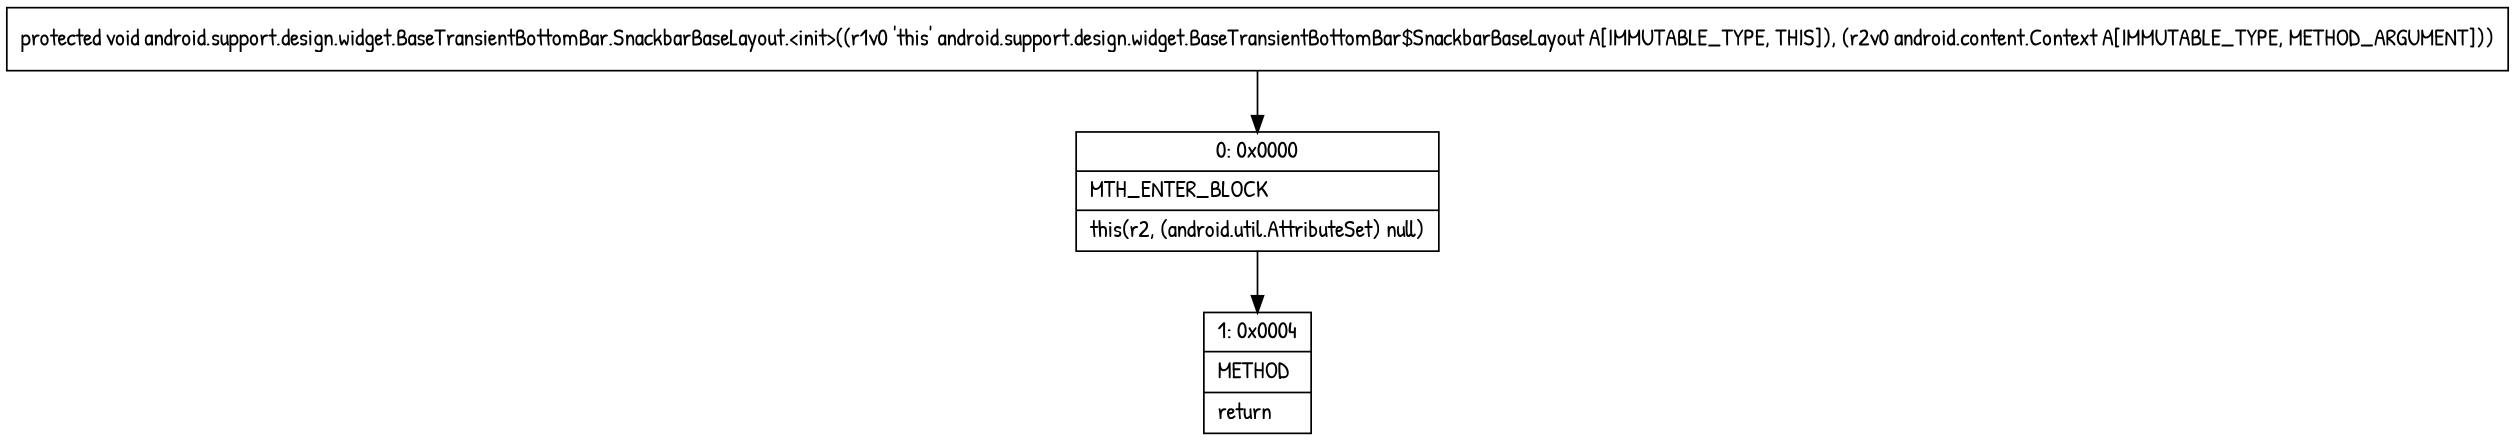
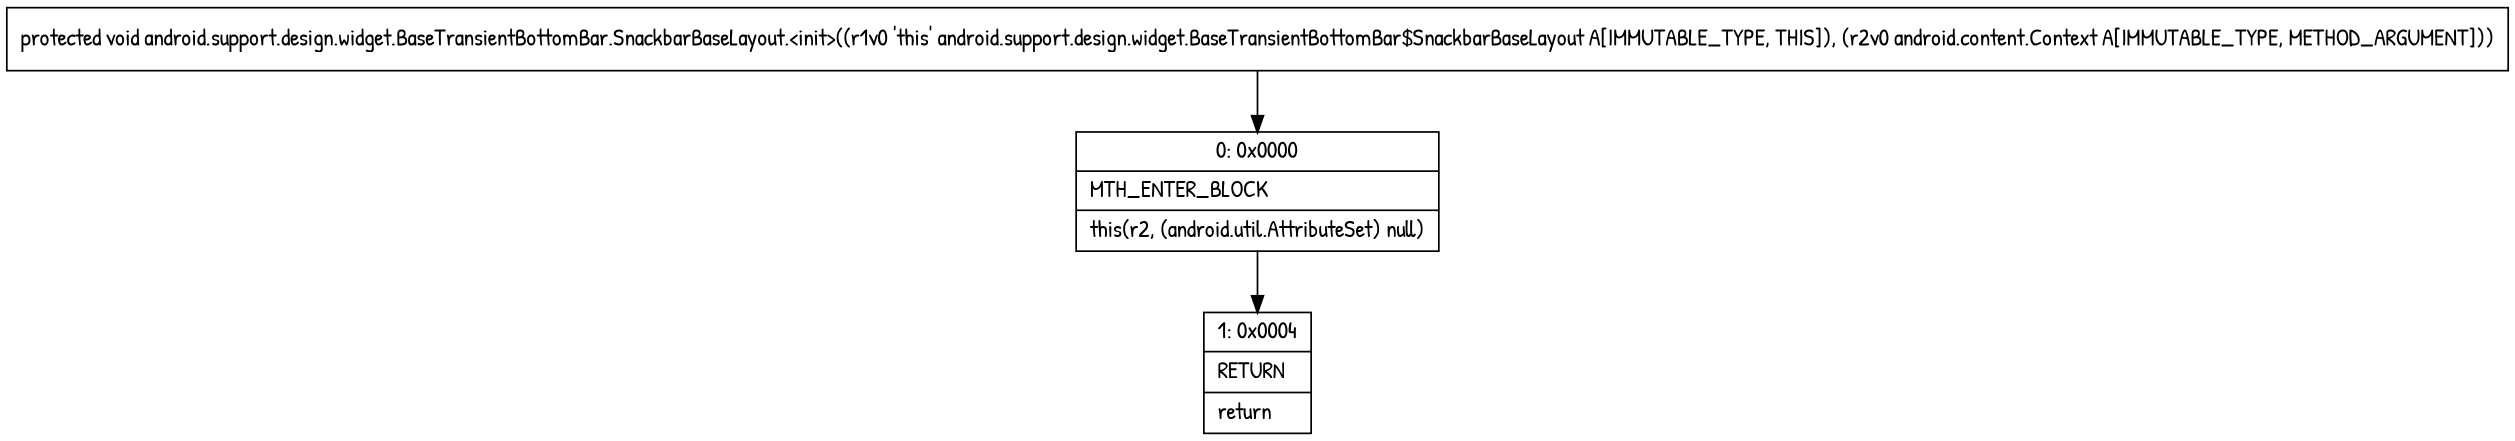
node "1: 0x0004": text "METHOD" -> "RETURN"
